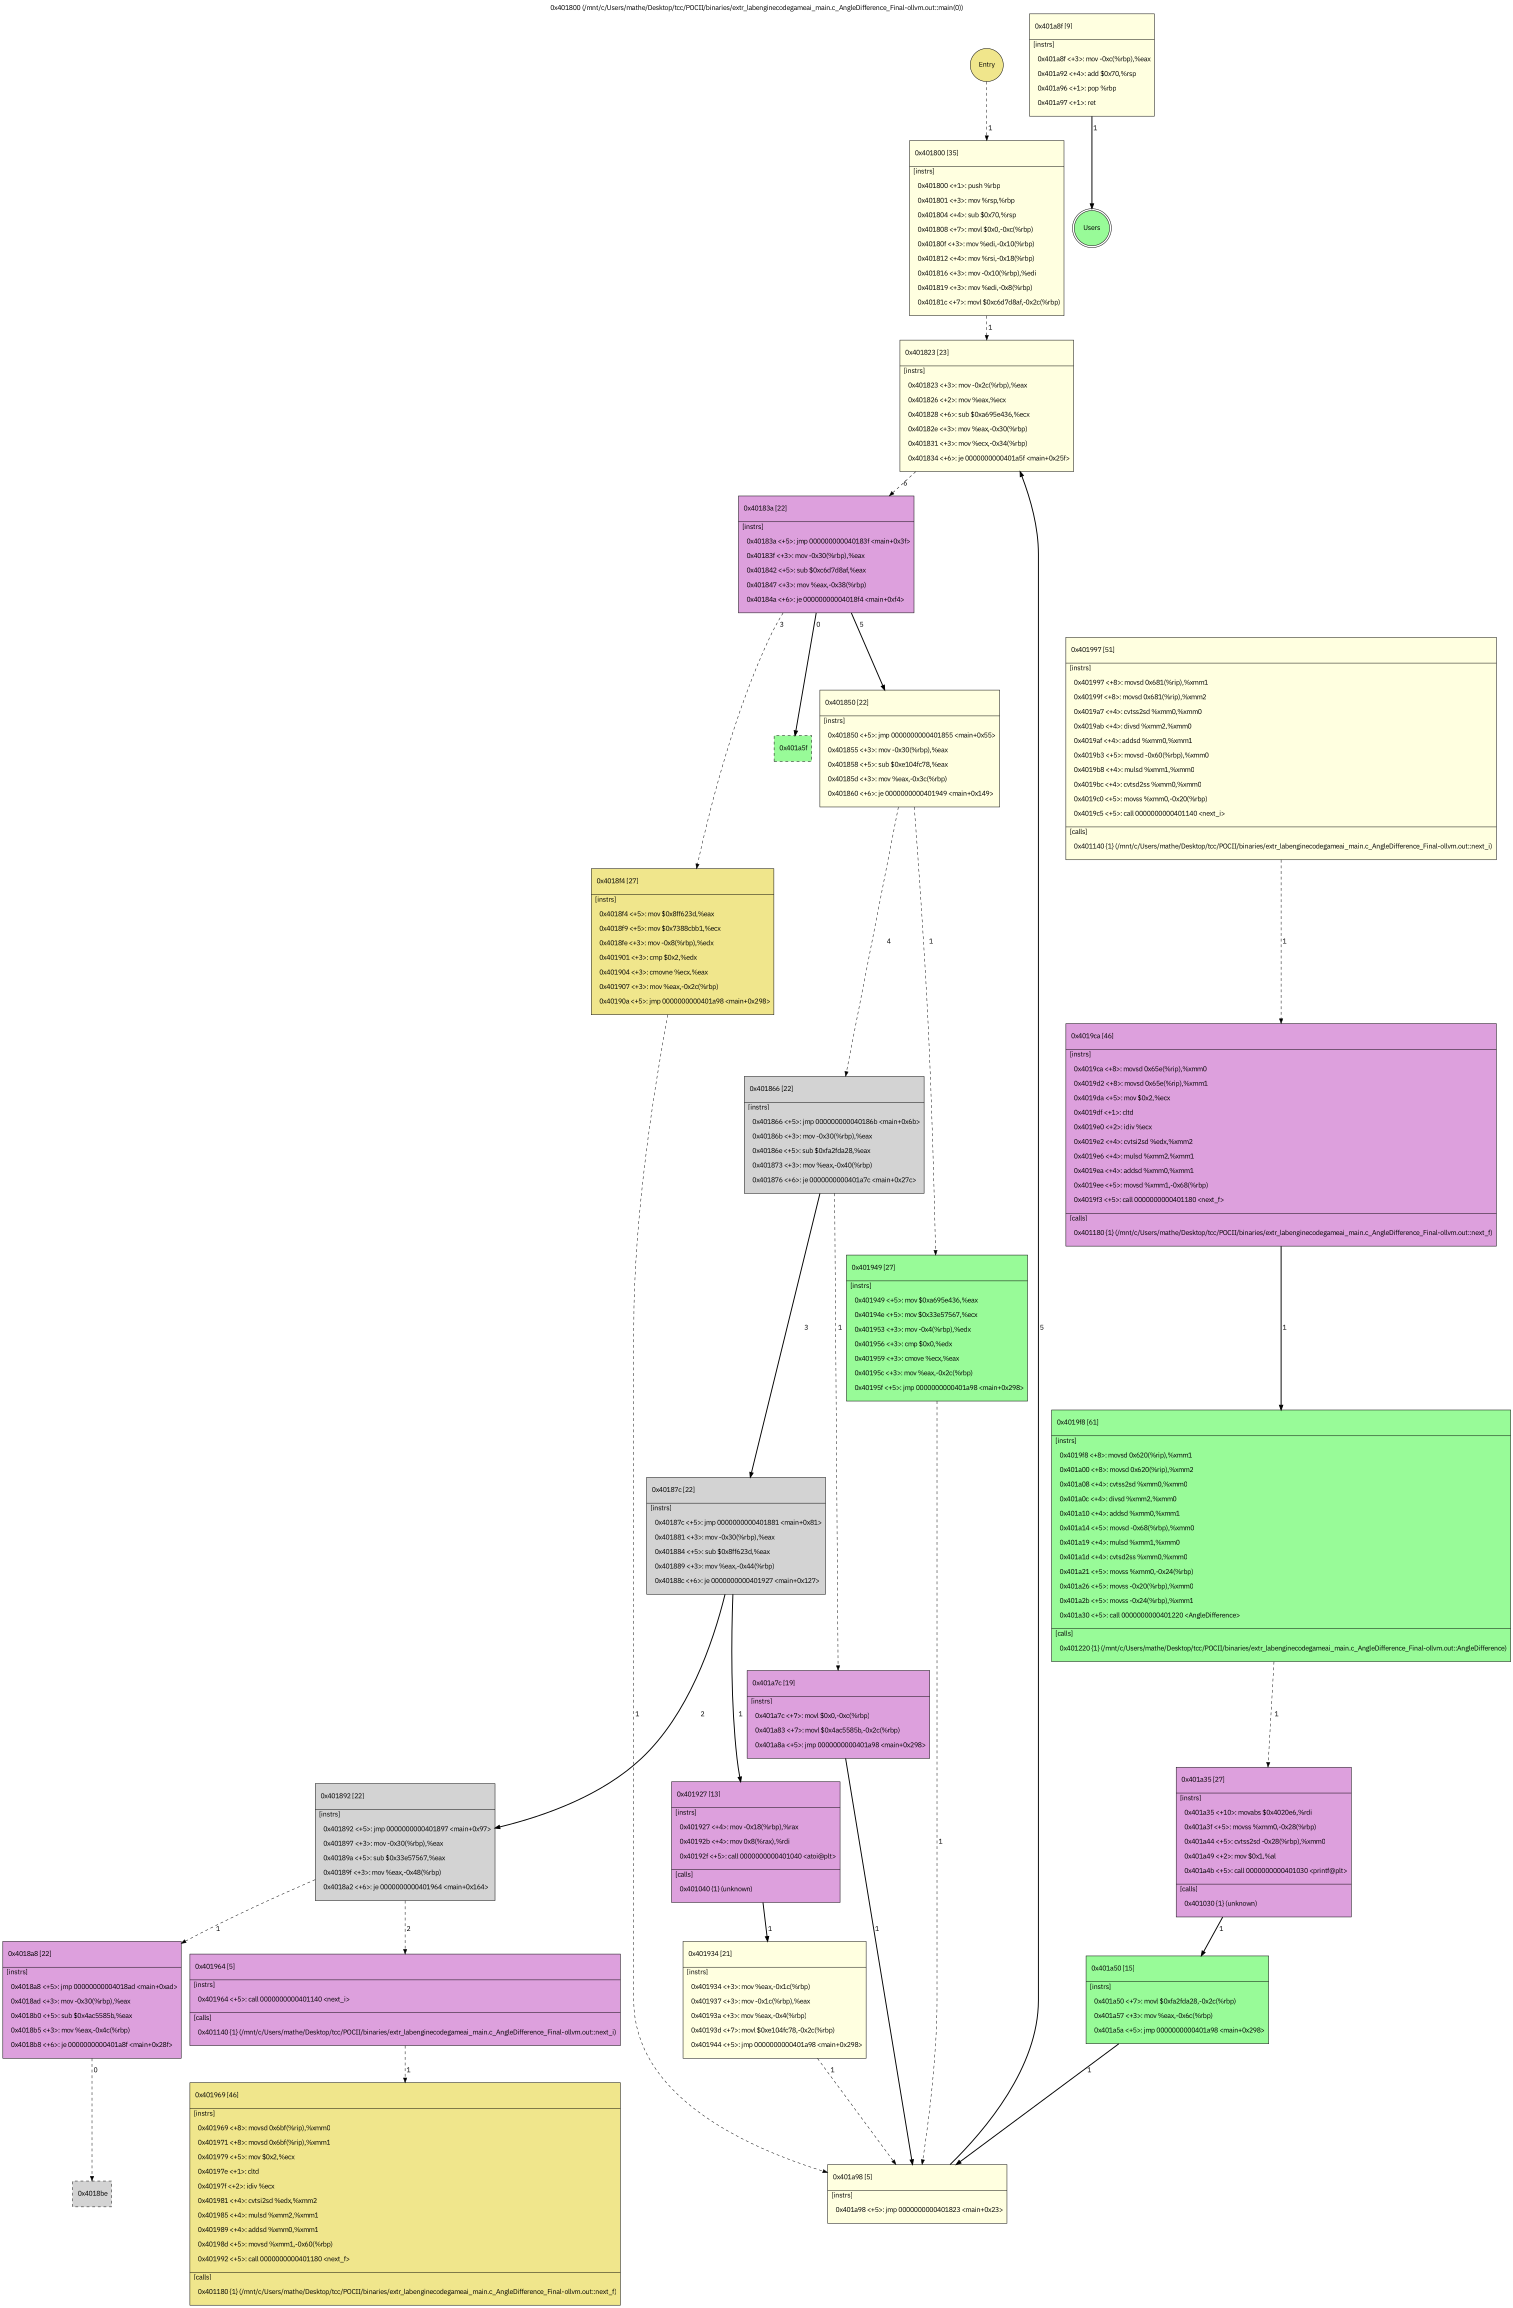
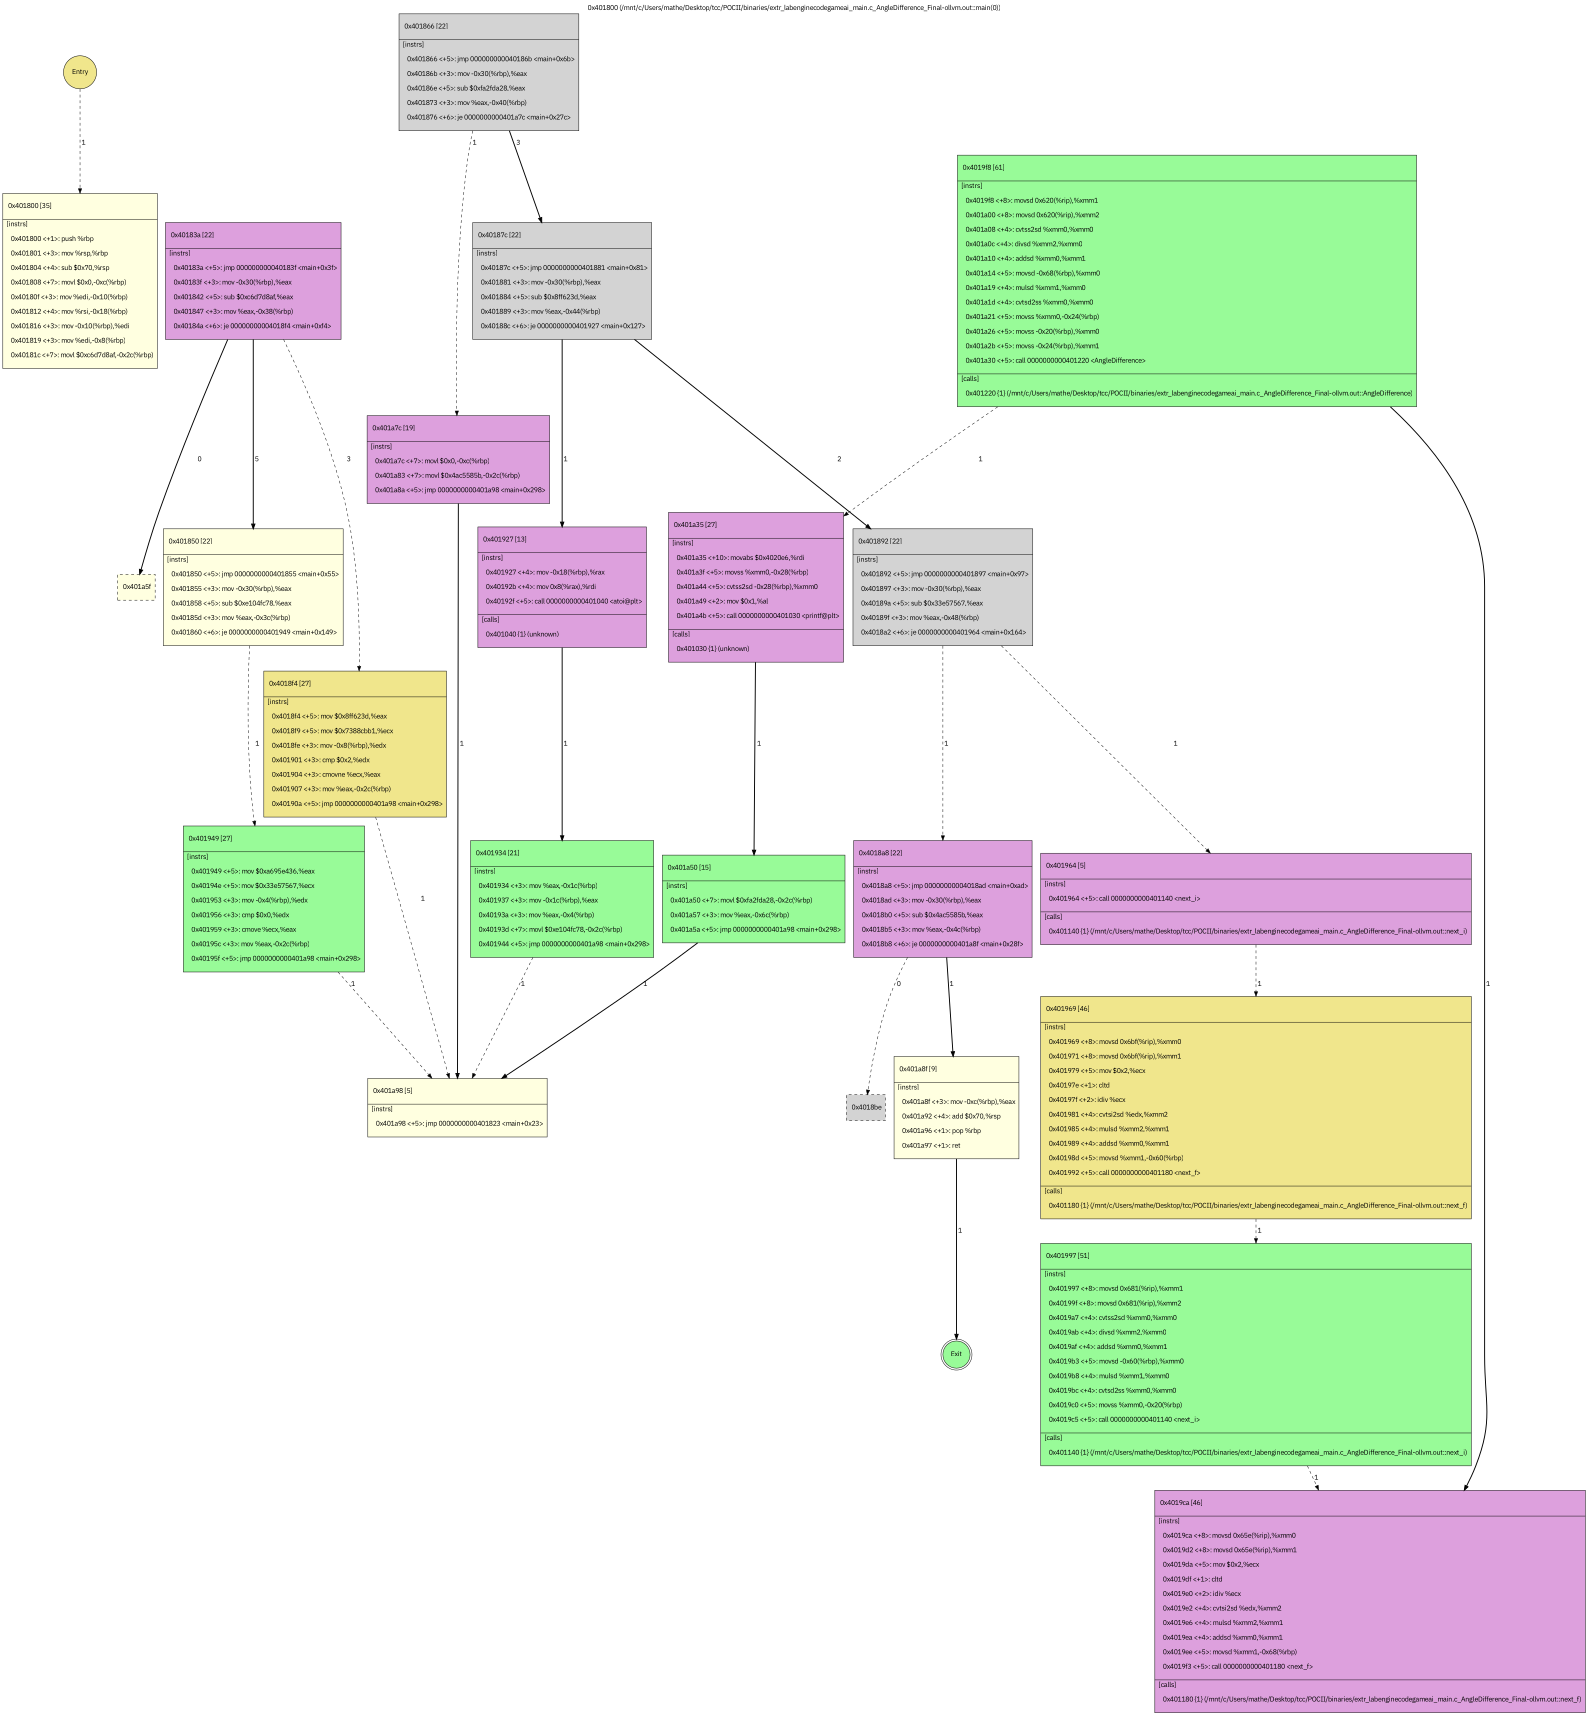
node "Users": label "Users" -> "Exit"
node "0x401823 [23]": removed
node "0x401a5f": fillcolor palegreen -> lightyellow
node "0x401997 [51]": fillcolor lightyellow -> palegreen
edge "0x401850 [22]" -> "0x401866 [22]": removed, label "4"
edge "0x4018a8 [22]" -> "0x401a8f [9]": added, label "1"
edge "0x401969 [46]" -> "0x401997 [51]": added, label "1"
edge "0x4019ca [46]" -> "0x4019f8 [61]": reversed
edge "0x401892 [22]" -> "0x401964 [5]": label " 2" -> " 1"
node "0x401934 [21]": fillcolor lightyellow -> palegreen
